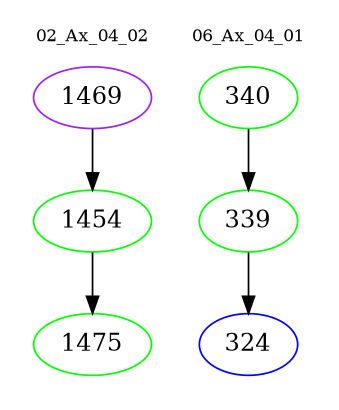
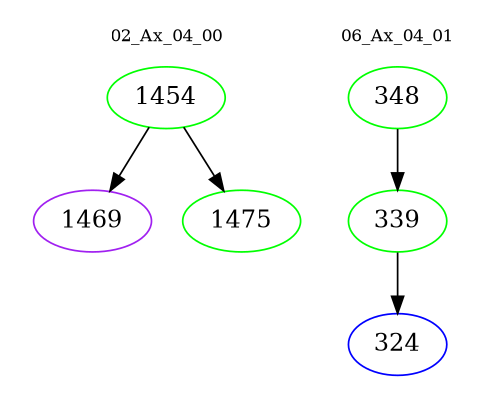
cluster "02_Ax_04_02": label "02_Ax_04_02" -> "02_Ax_04_00"
node "340": label "340" -> "348"
edge "1469" -> "1454": reversed
